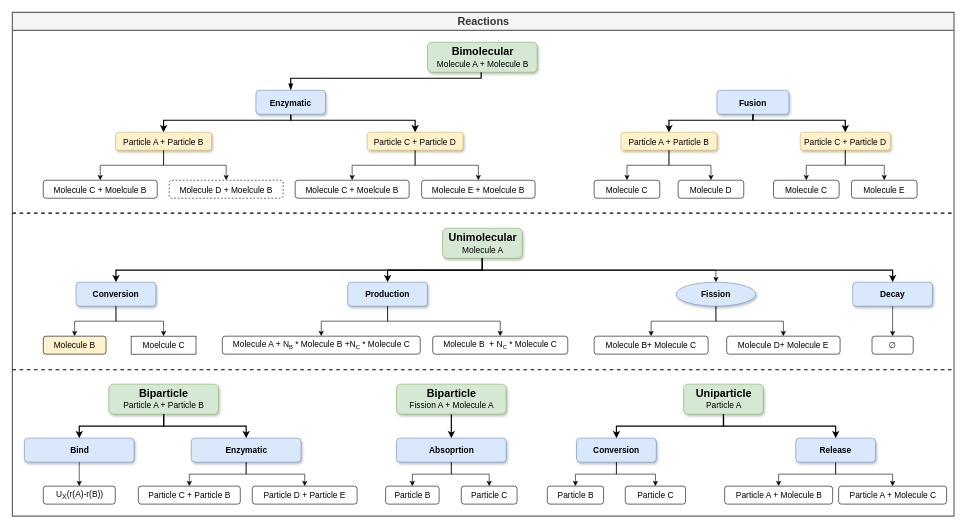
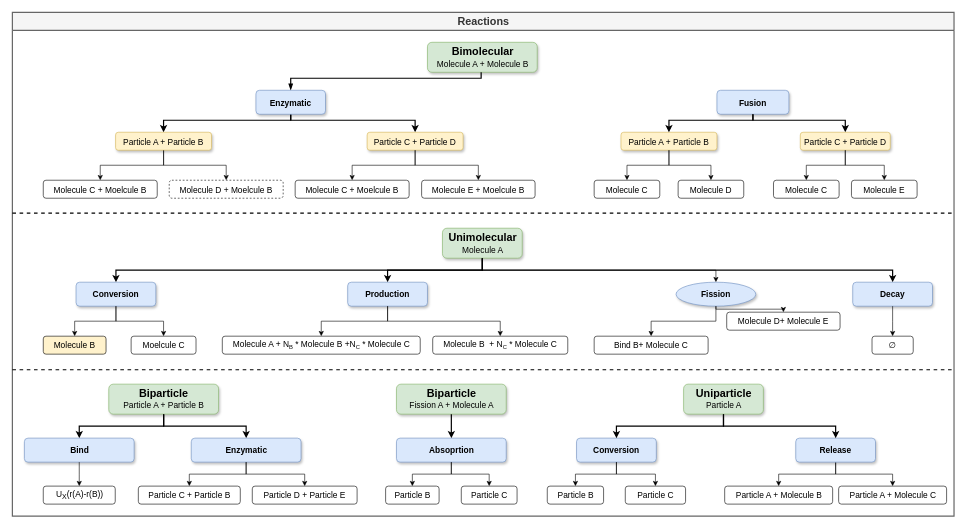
node "Moelcule C": shape rectangle -> rounded rectangle
node "Molecule D+ Molecule E": moved (784, 345) -> (784, 321)
node "Molecule B+ Molecule C": label "Molecule B+ Molecule C" -> "Bind B+ Molecule C"
